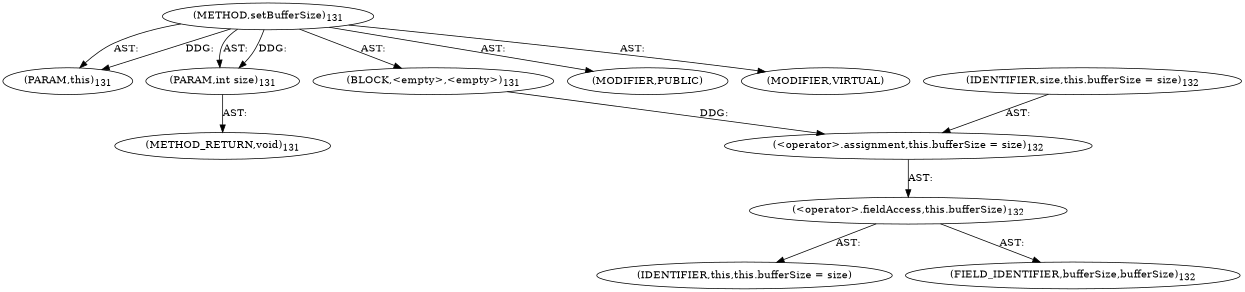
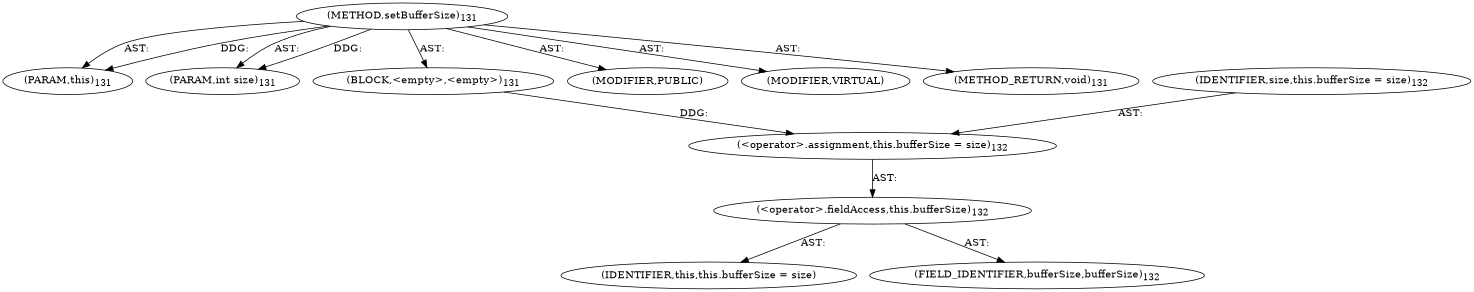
edge "(PARAM,int size)" -> "(METHOD_RETURN,void)": now "(METHOD,setBufferSize)" -> "(METHOD_RETURN,void)"
